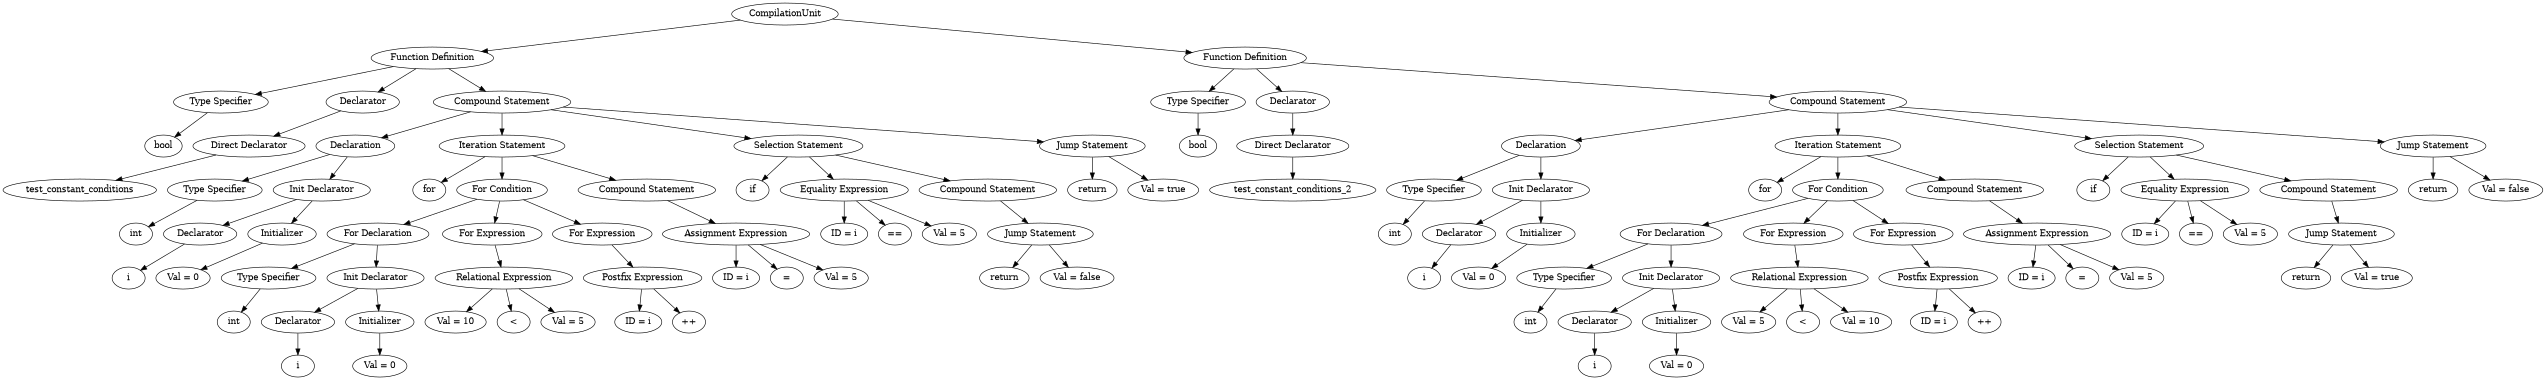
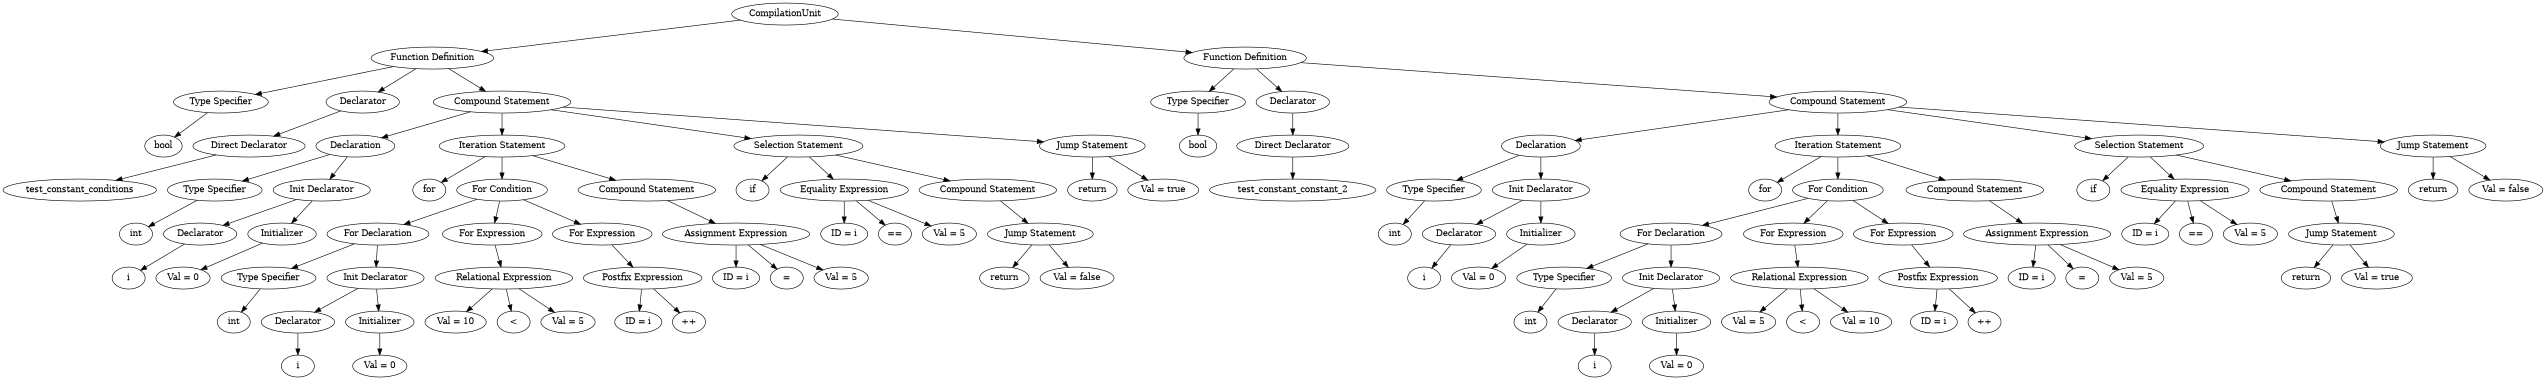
node "test_constant_conditions_2": label "test_constant_conditions_2" -> "test_constant_constant_2"
